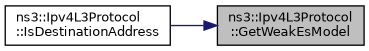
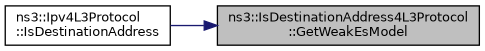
node "ns3::Ipv4L3Protocol ::GetWeakEsModel": label "ns3::Ipv4L3Protocol ::GetWeakEsModel" -> "ns3::IsDestinationAddress4L3Protocol ::GetWeakEsModel"
